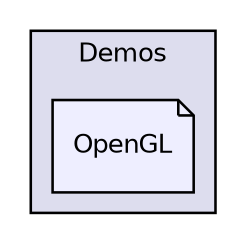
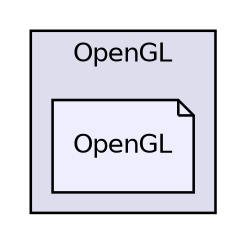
cluster "Demos": label "Demos" -> "OpenGL"
